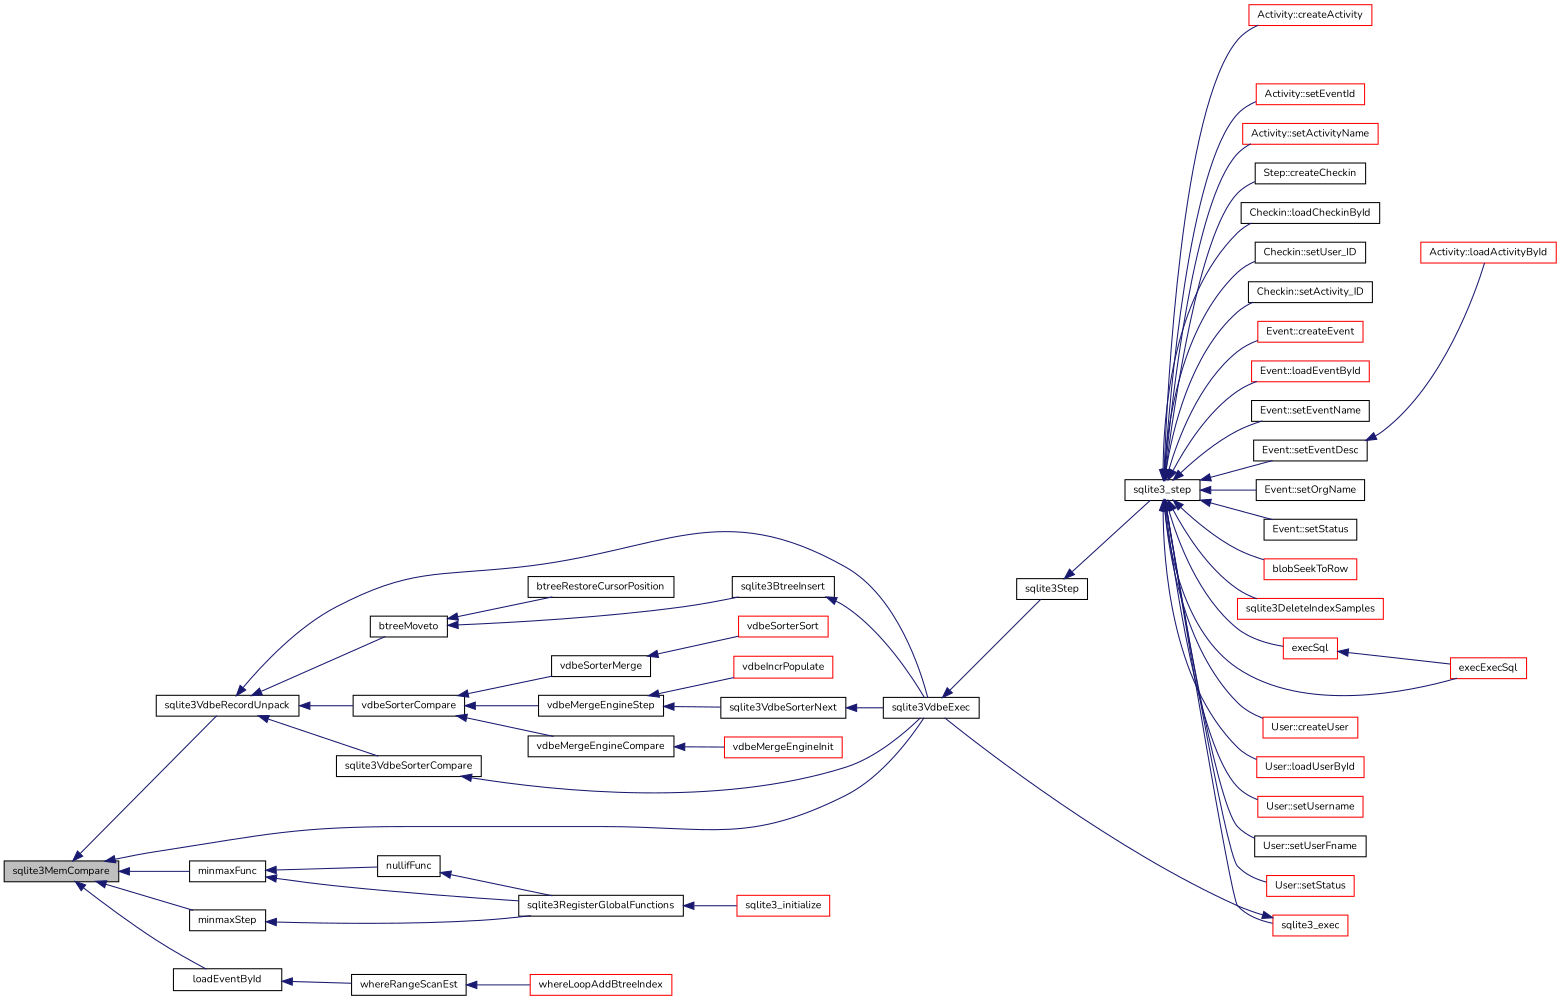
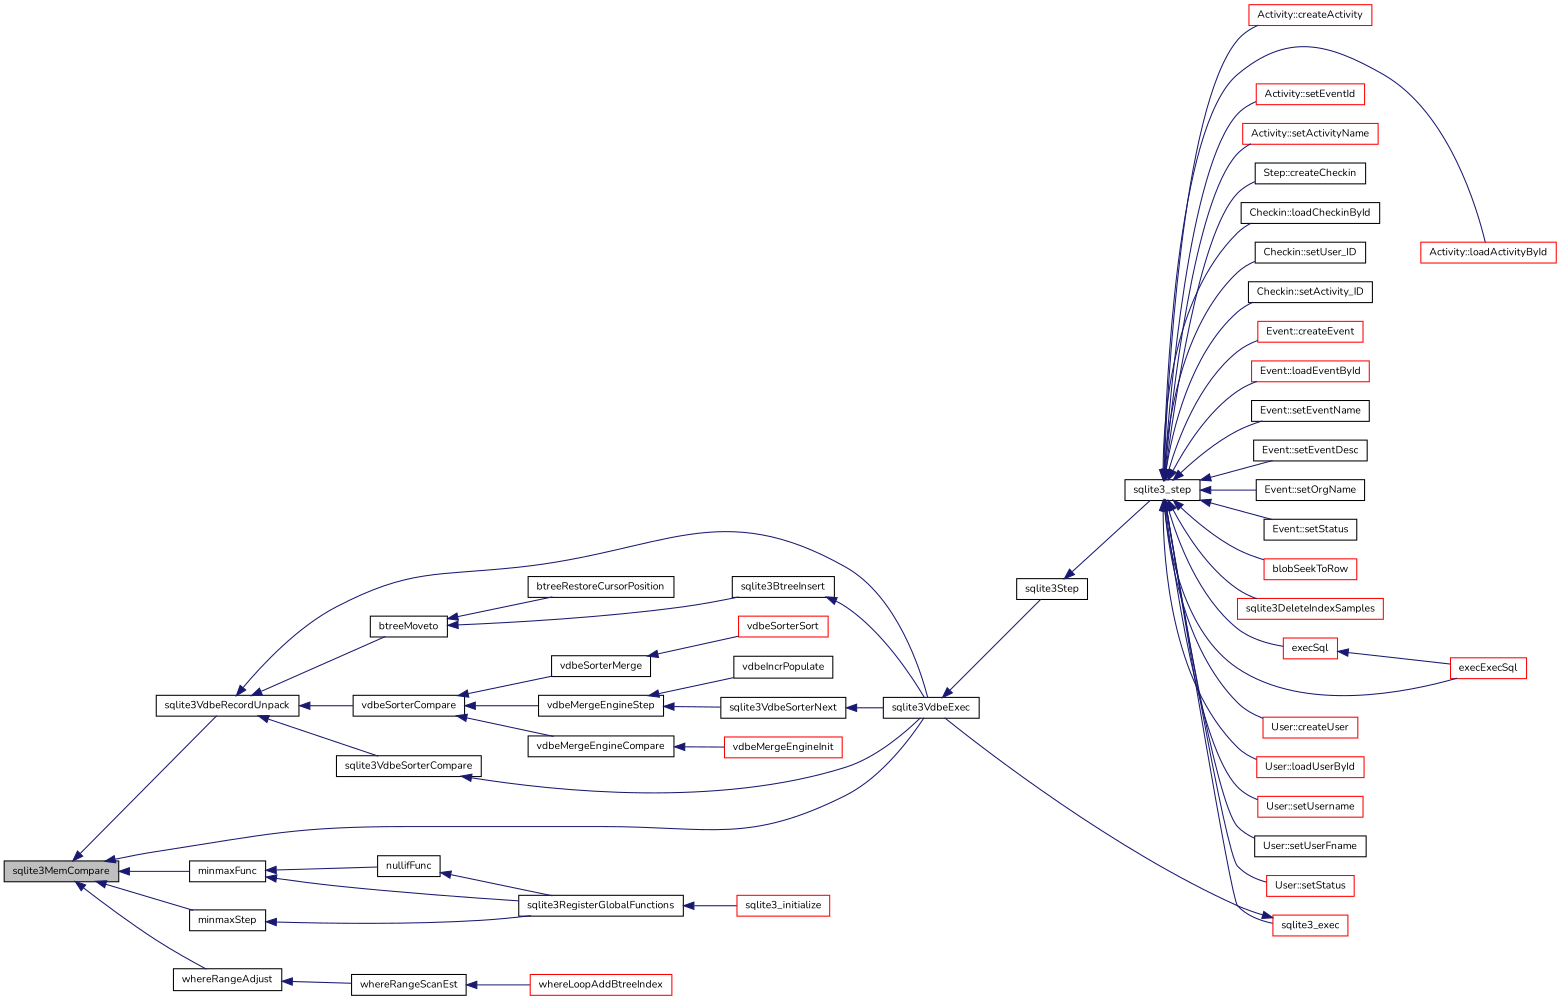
edge "Activity::loadActivityById" -> "Event::setEventDesc": now "Activity::loadActivityById" -> "sqlite3_step"
node "vdbeIncrPopulate": color red -> black
node "loadEventById": label "loadEventById" -> "whereRangeAdjust"
